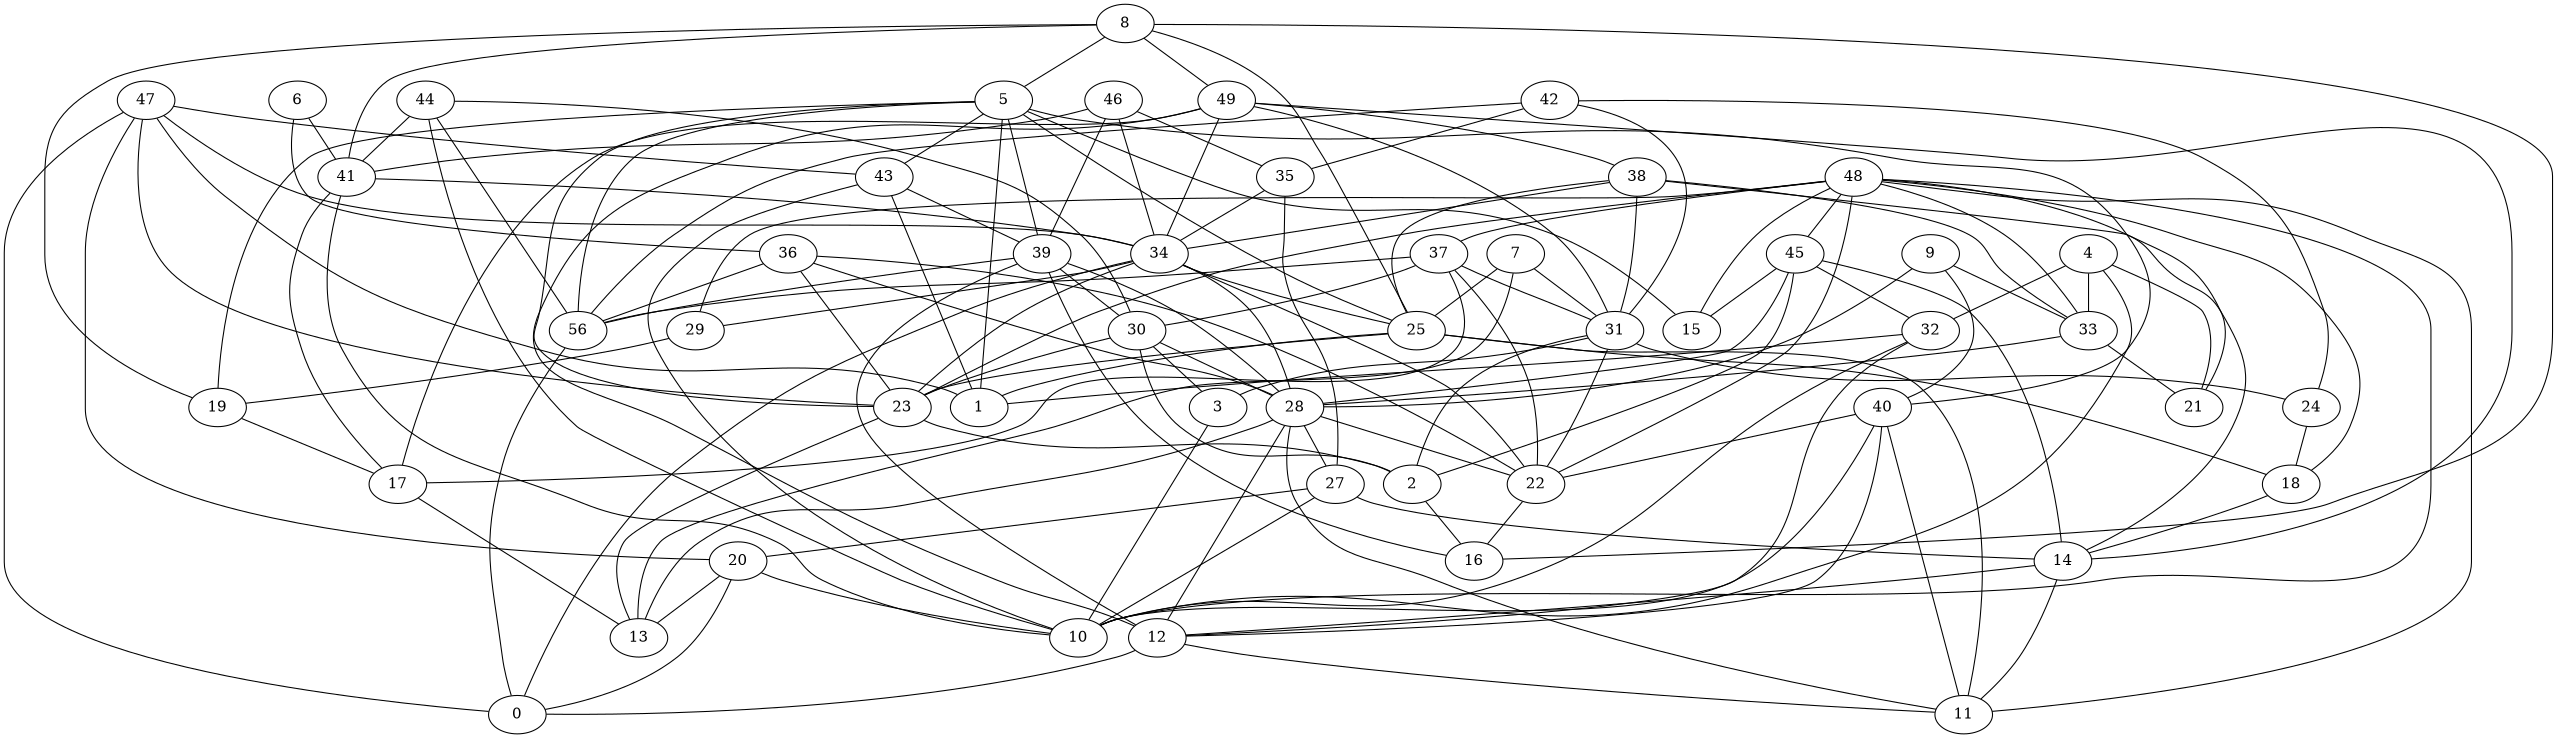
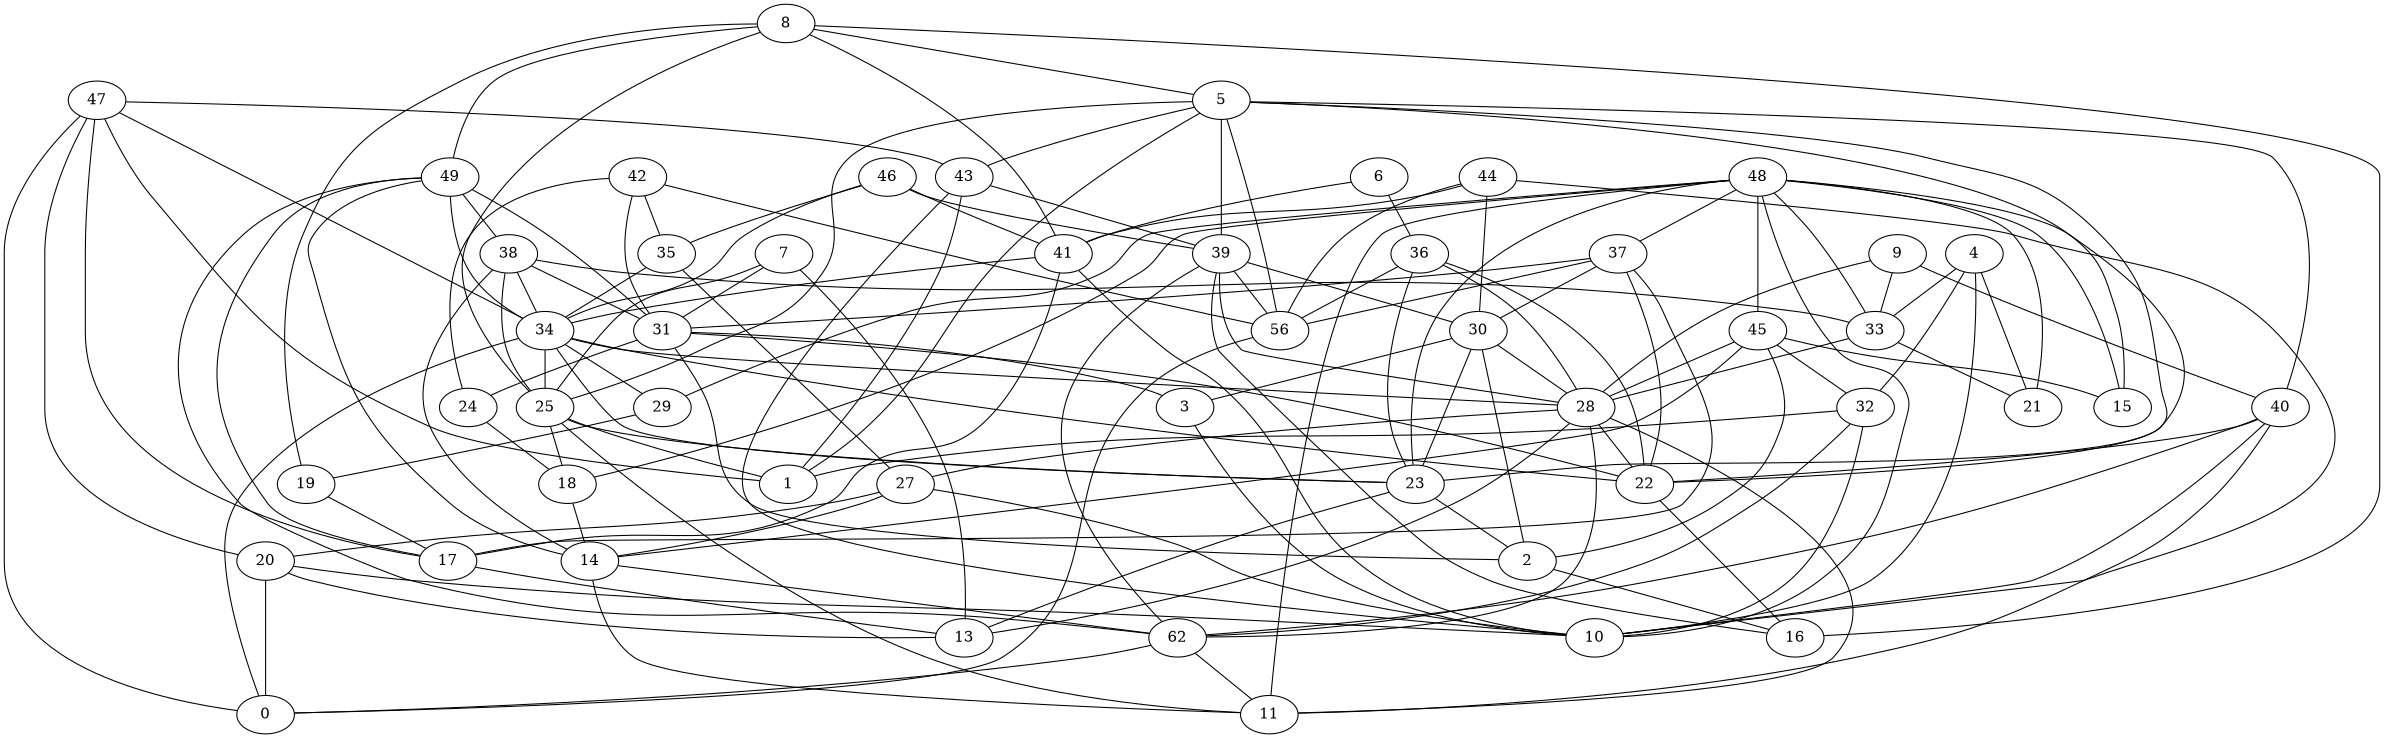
edge "5" -- "19": removed
edge "47" -- "23": now "47" -- "17"
node "12": label "12" -> "62"
